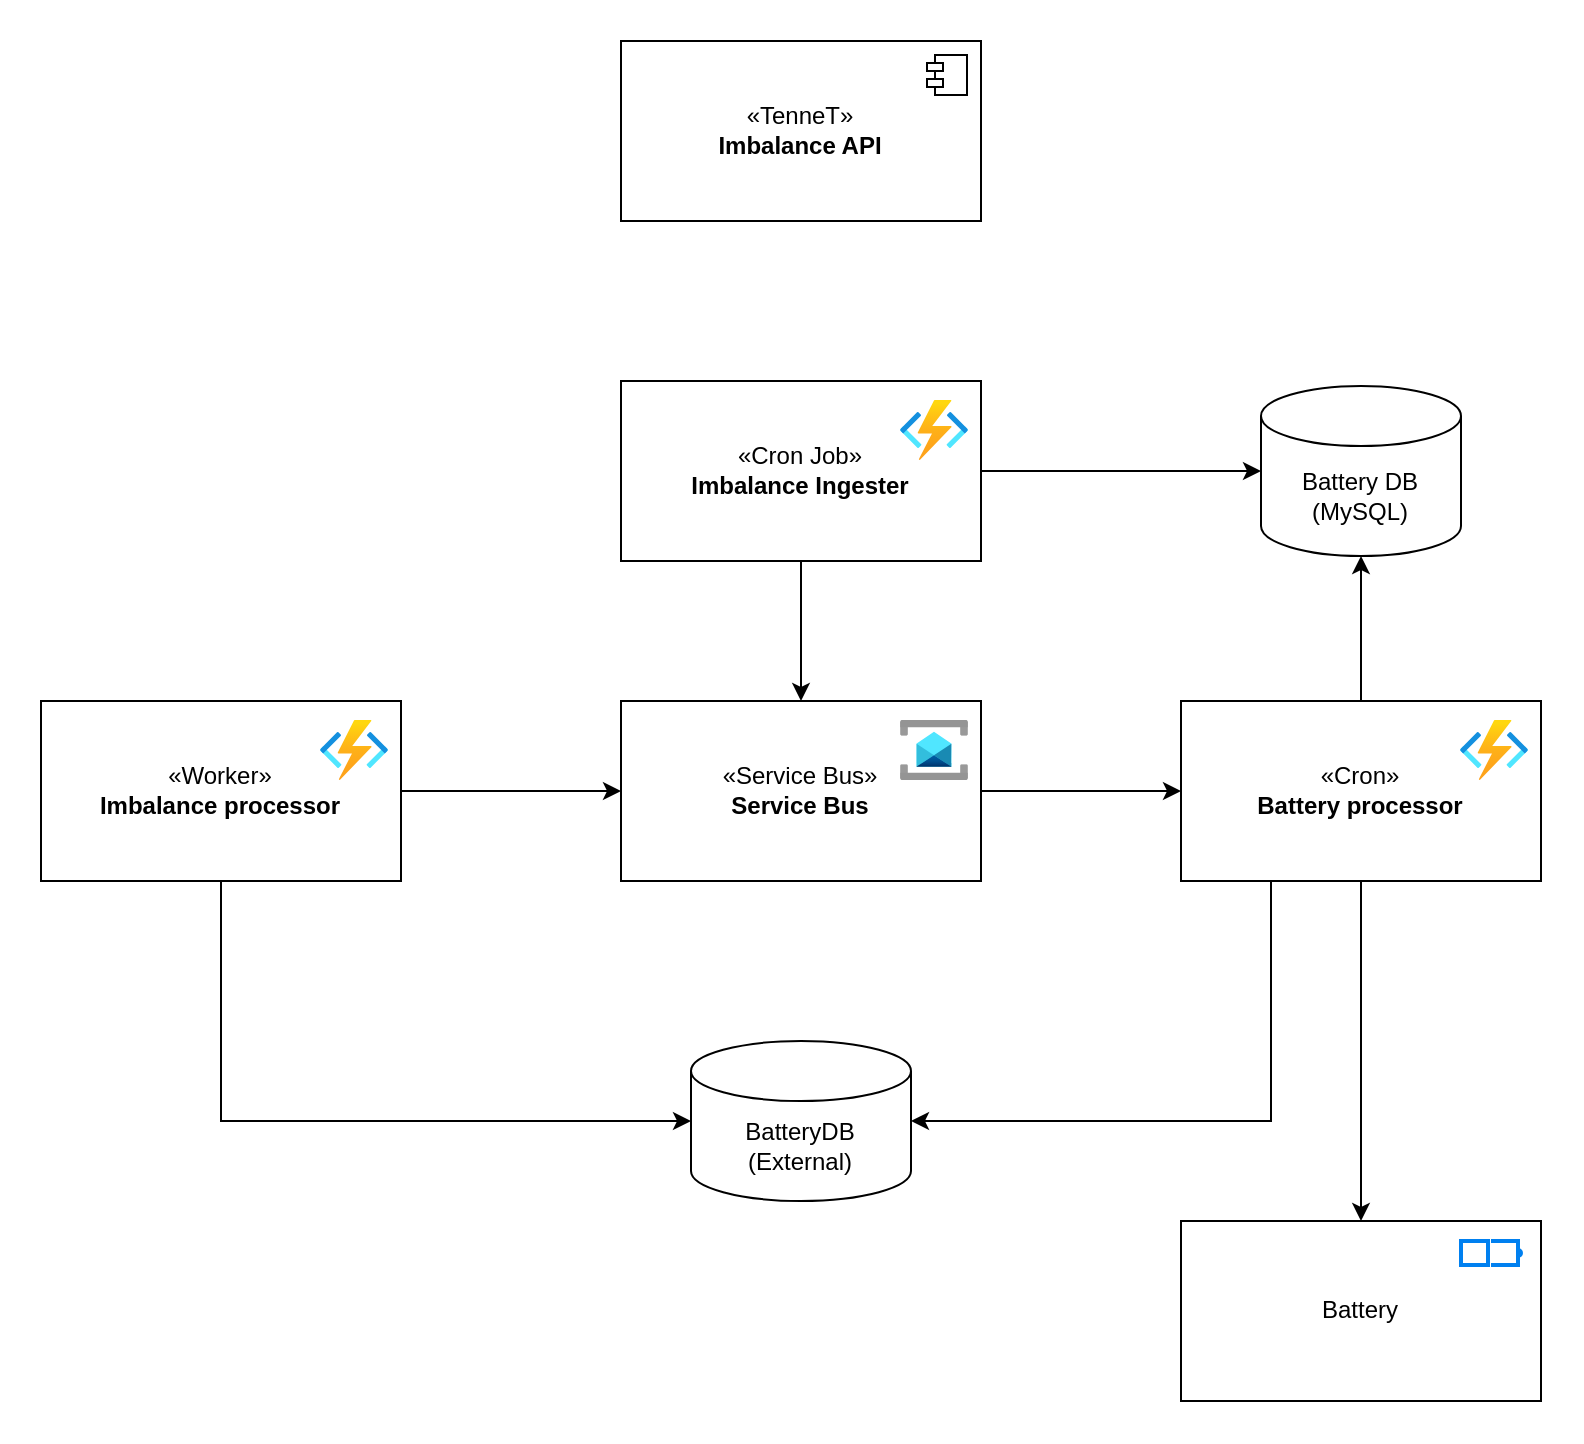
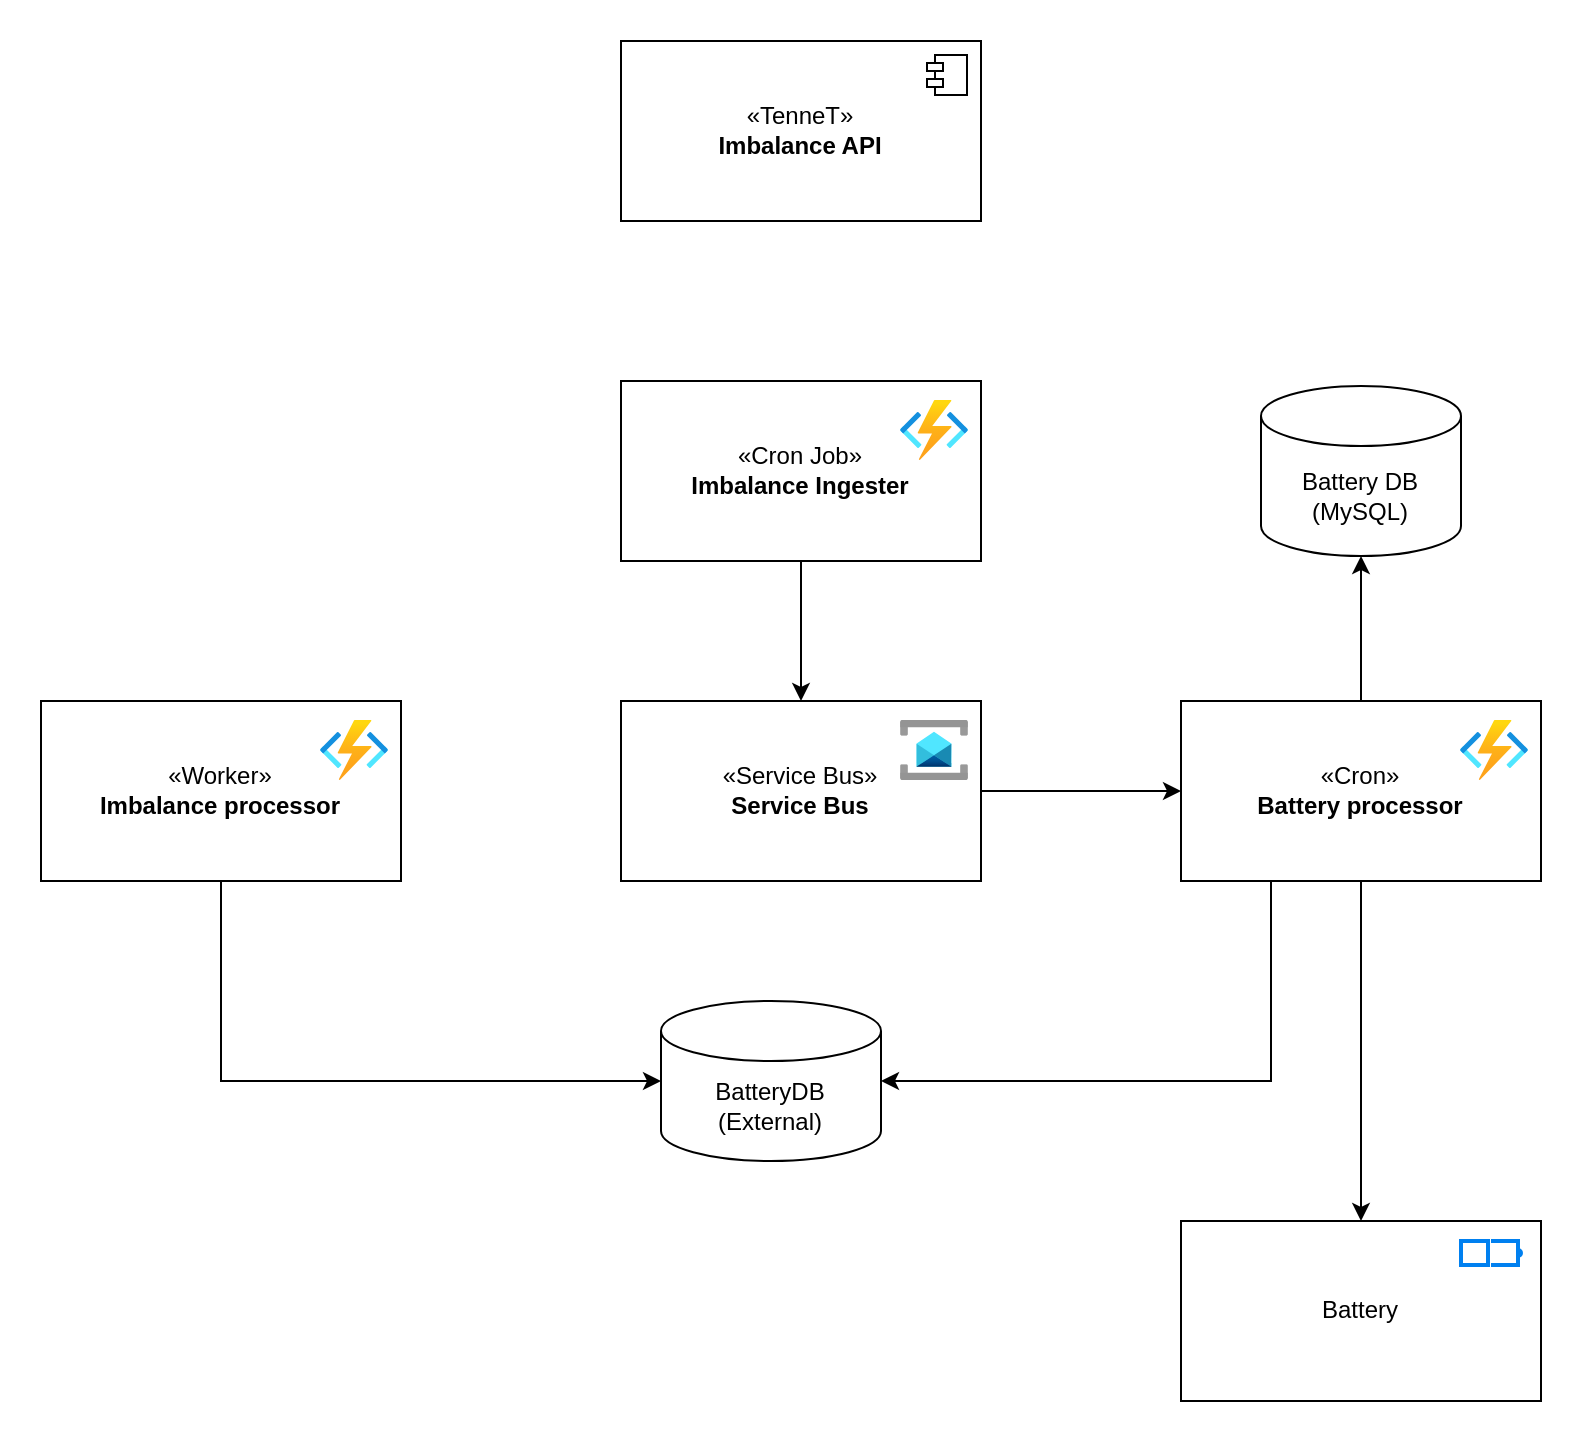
edge "«Cron Job» Imbalance Ingester" -> "Battery DB (MySQL)": removed
edge "«Worker» Imbalance processor" -> "«Service Bus» Service Bus": removed
node "BatteryDB (External)": moved (801, 1121) -> (771, 1081)
